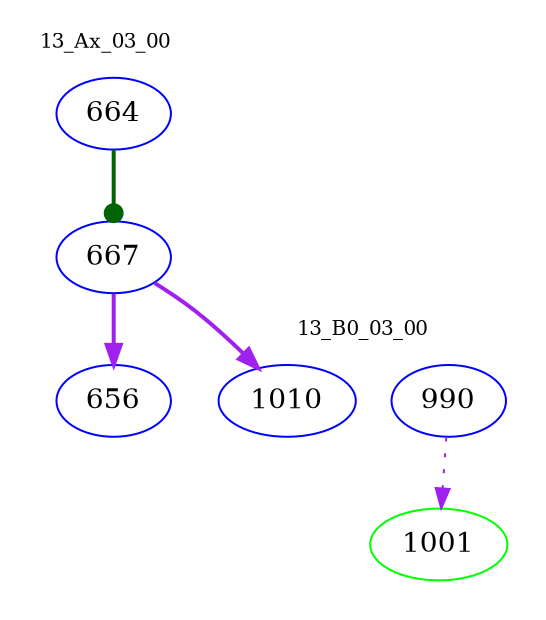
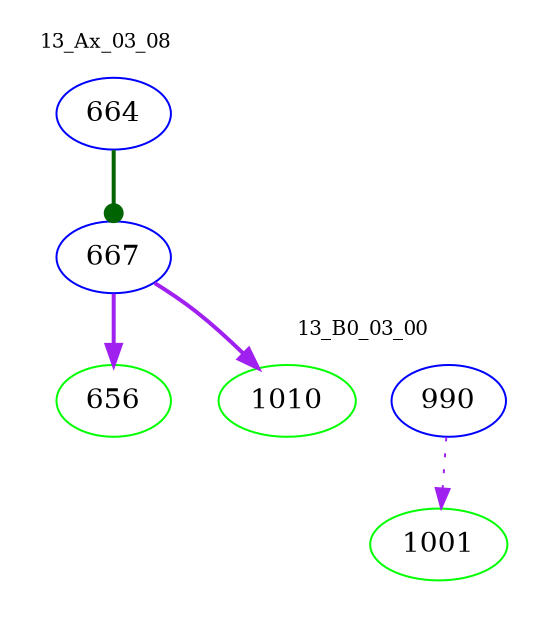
cluster "13_Ax_03_00": label "13_Ax_03_00" -> "13_Ax_03_08"
node "656": color blue -> green
node "1010": color blue -> green
